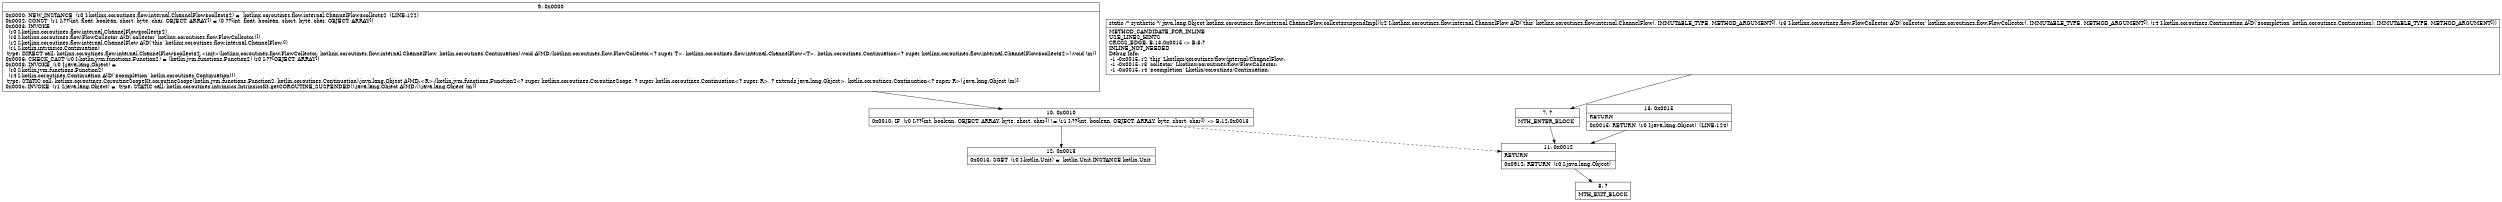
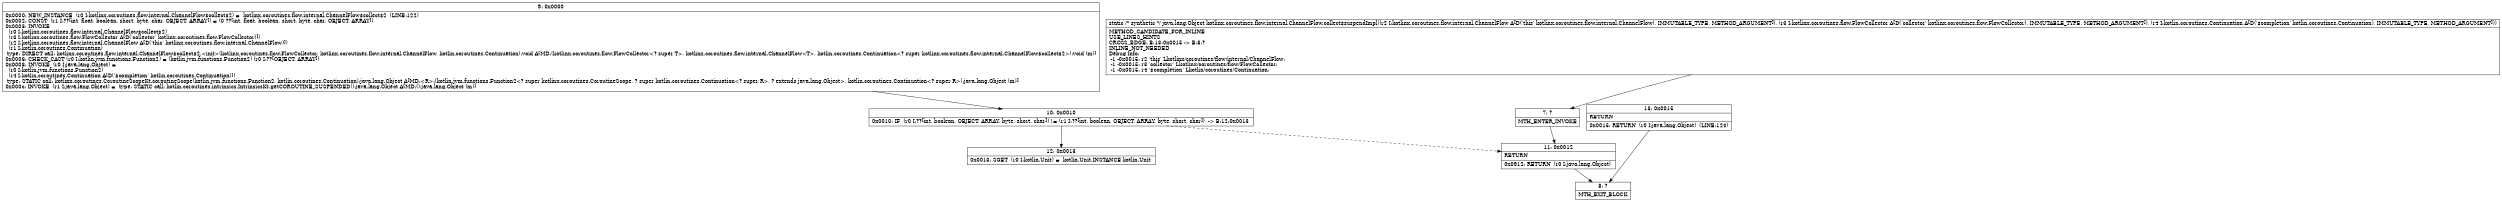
node "9: 0x0000": text "(r1 I:kotlin.intrinsics.Continuation)" -> "(r1 I:kotlin.coroutines.Continuation)"
node "7: ?": text "MTH_ENTER_BLOCK" -> "MTH_ENTER_INVOKE"
edge "13: 0x0015" -> "11: 0x0012": now "13: 0x0015" -> "8: ?"
